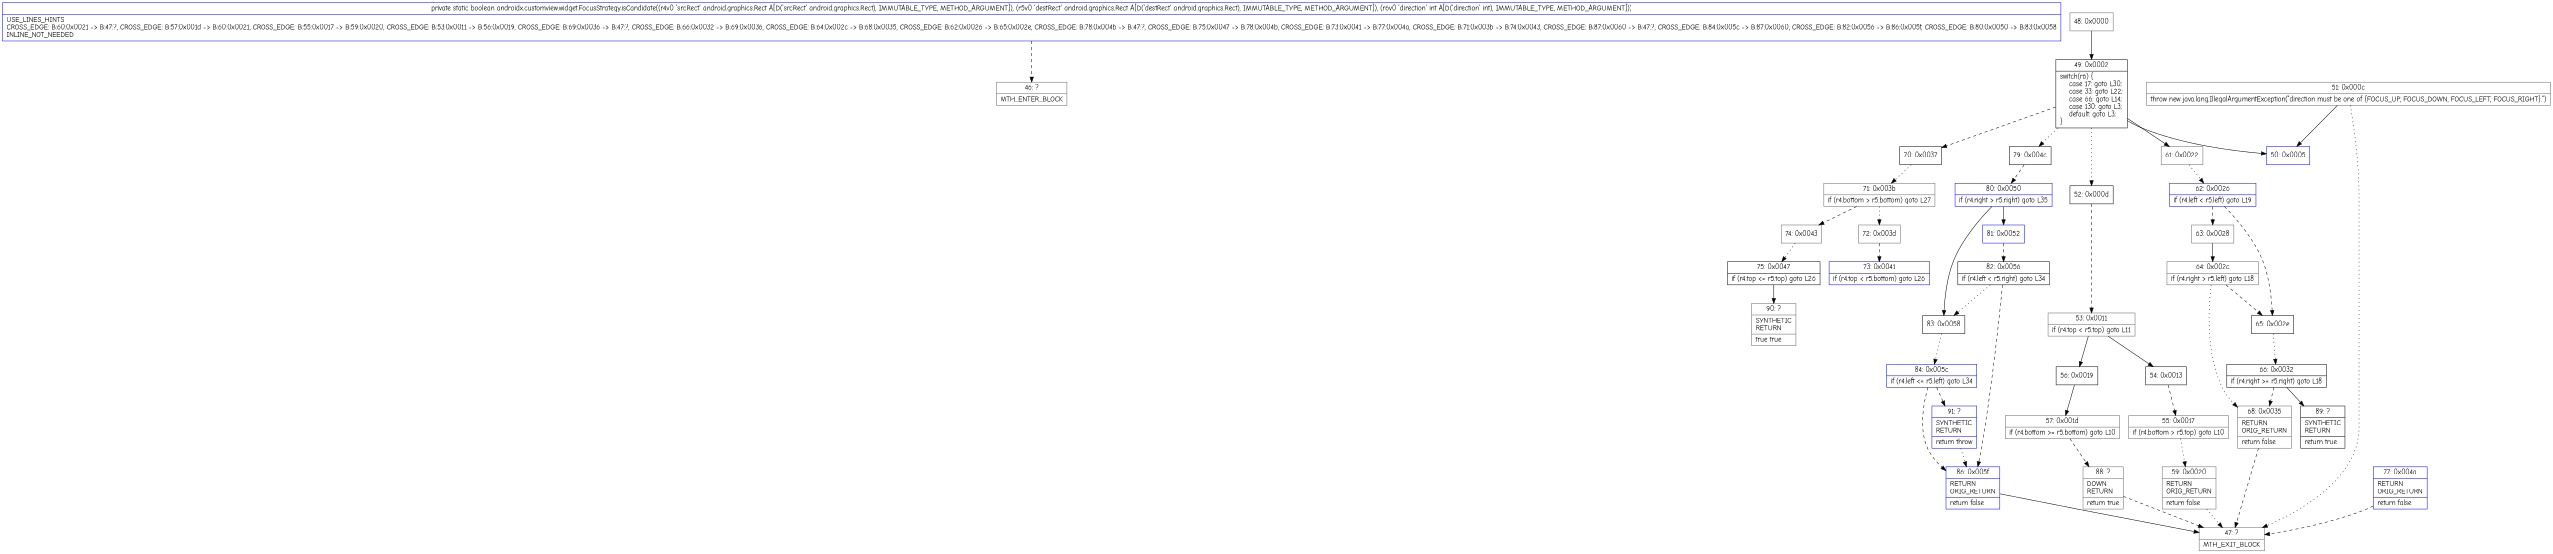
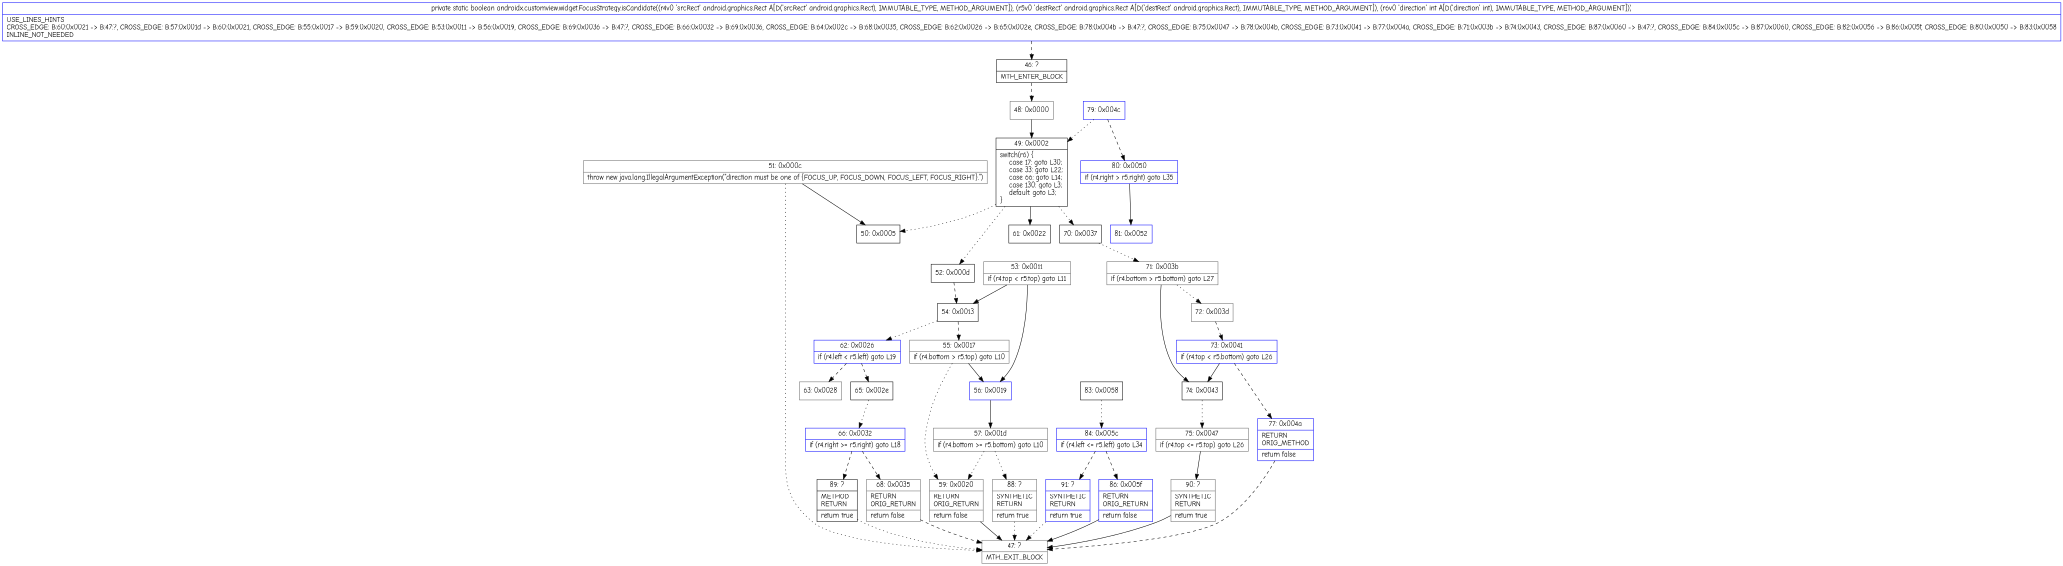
edge "46: ?" -> "48: 0x0000": added
node "46: ?": color gray40 -> black
edge "49: 0x0002" -> "70: 0x0037": style dashed -> dotted
edge "49: 0x0002" -> "79: 0x004c": reversed
edge "49: 0x0002" -> "50: 0x0005": style solid -> dotted
node "79: 0x004c": color black -> blue
node "61: 0x0022": color gray40 -> black
node "50: 0x0005": color blue -> black
edge "61: 0x0022" -> "62: 0x0026": now "54: 0x0013" -> "62: 0x0026"
edge "71: 0x003b" -> "74: 0x0043": style dashed -> solid
node "74: 0x0043": color gray40 -> black
edge "80: 0x0050" -> "83: 0x0058": removed
edge "52: 0x000d" -> "53: 0x0011": now "52: 0x000d" -> "54: 0x0013"
node "75: 0x0047": color black -> gray40
node "82: 0x0056": removed
node "64: 0x002c": removed
node "90: ?": text "true true" -> "return true"
edge "73: 0x0041" -> "74: 0x0043": added
edge "55: 0x0017" -> "56: 0x0019": added
node "56: 0x0019": color black -> blue
node "66: 0x0032": color black -> blue
edge "73: 0x0041" -> "77: 0x004a": added
edge "66: 0x0032" -> "89: ?": style solid -> dashed
node "89: ?": text "SYNTHETIC" -> "METHOD"
node "91: ?": text "return throw" -> "return true"
edge "57: 0x001d" -> "88: ?": style dashed -> dotted
edge "91: ?" -> "86: 0x005f": now "91: ?" -> "47: ?"
edge "57: 0x001d" -> "59: 0x0020": added
node "88: ?": text "DOWN" -> "SYNTHETIC"
node "77: 0x004a": text "ORIG_RETURN" -> "ORIG_METHOD"
edge "88: ?" -> "47: ?": style dashed -> dotted
edge "59: 0x0020" -> "47: ?": style dotted -> solid
edge "90: ?" -> "47: ?": added
edge "89: ?" -> "47: ?": added
